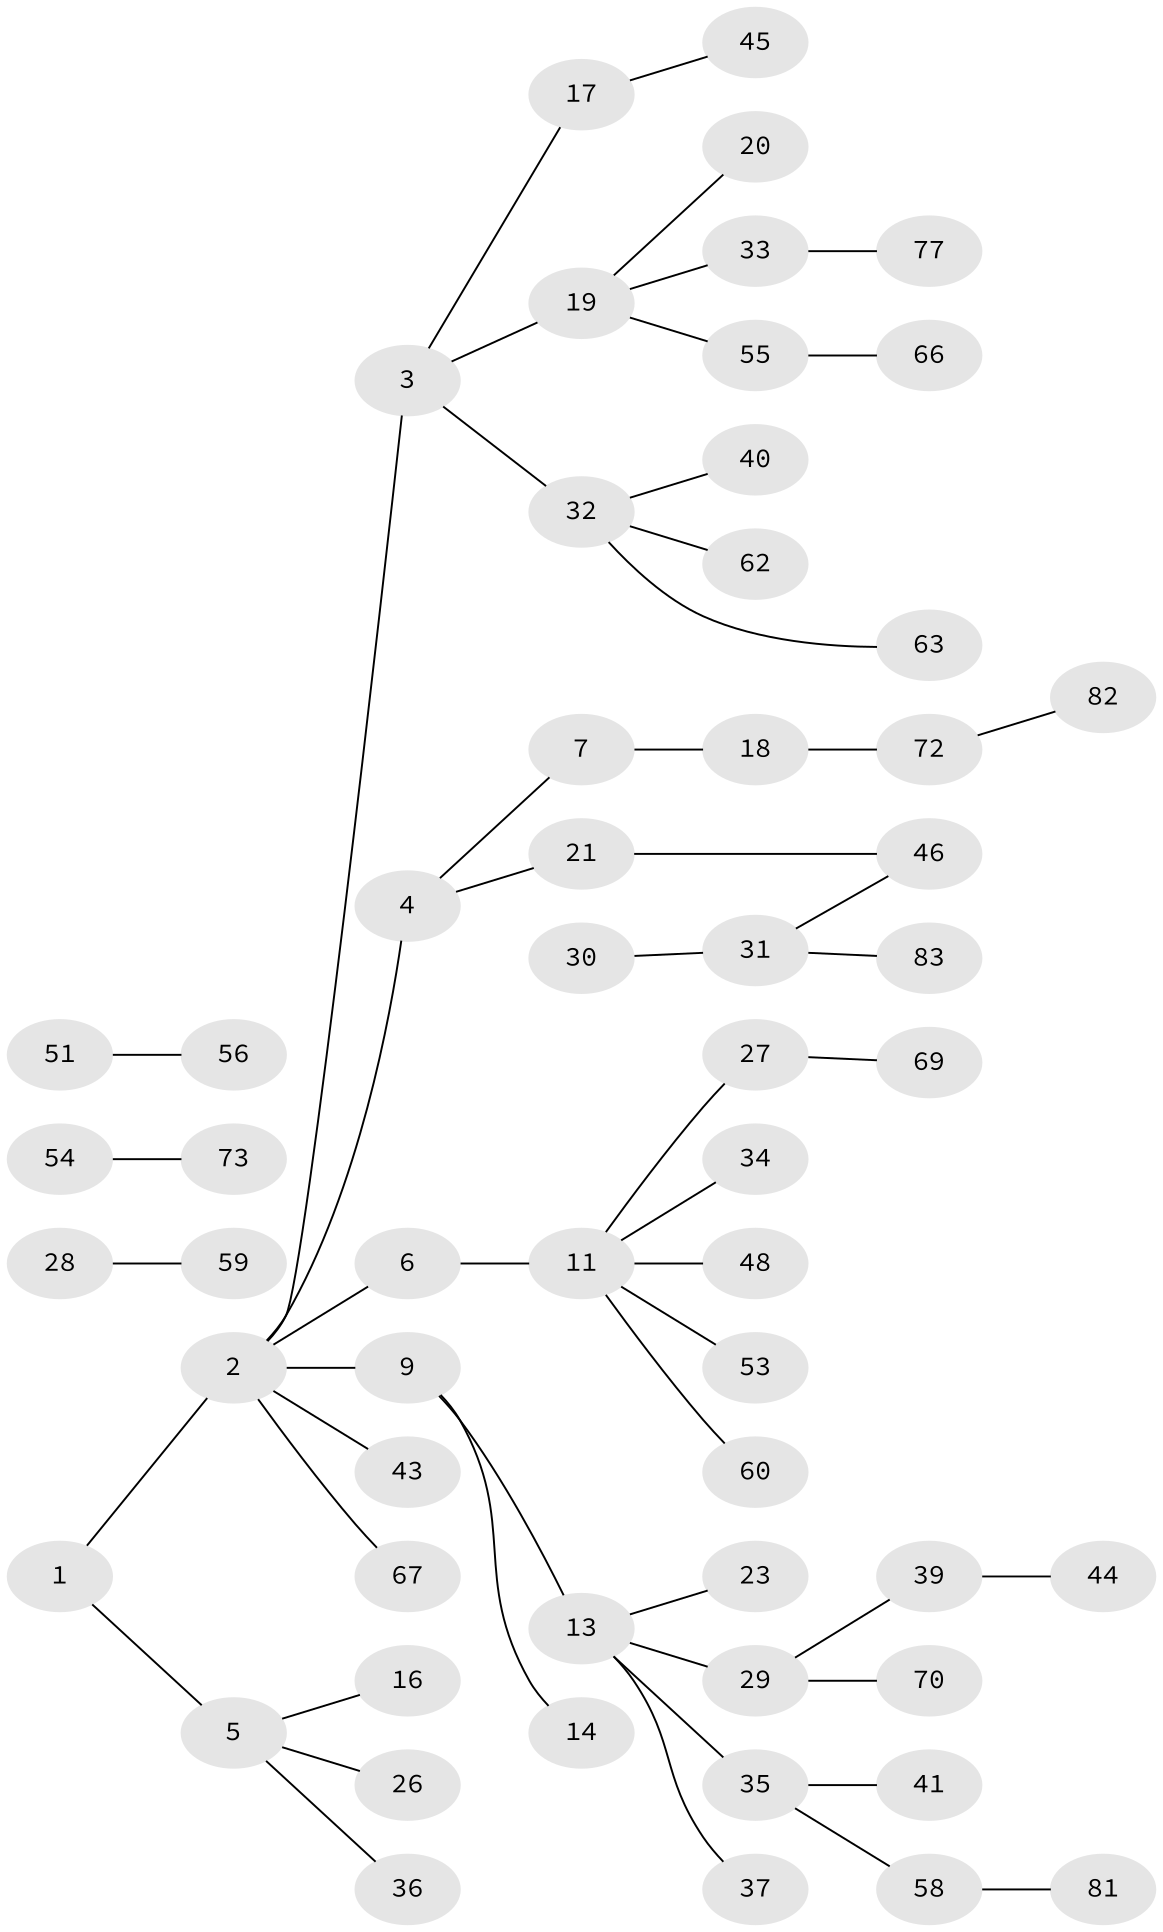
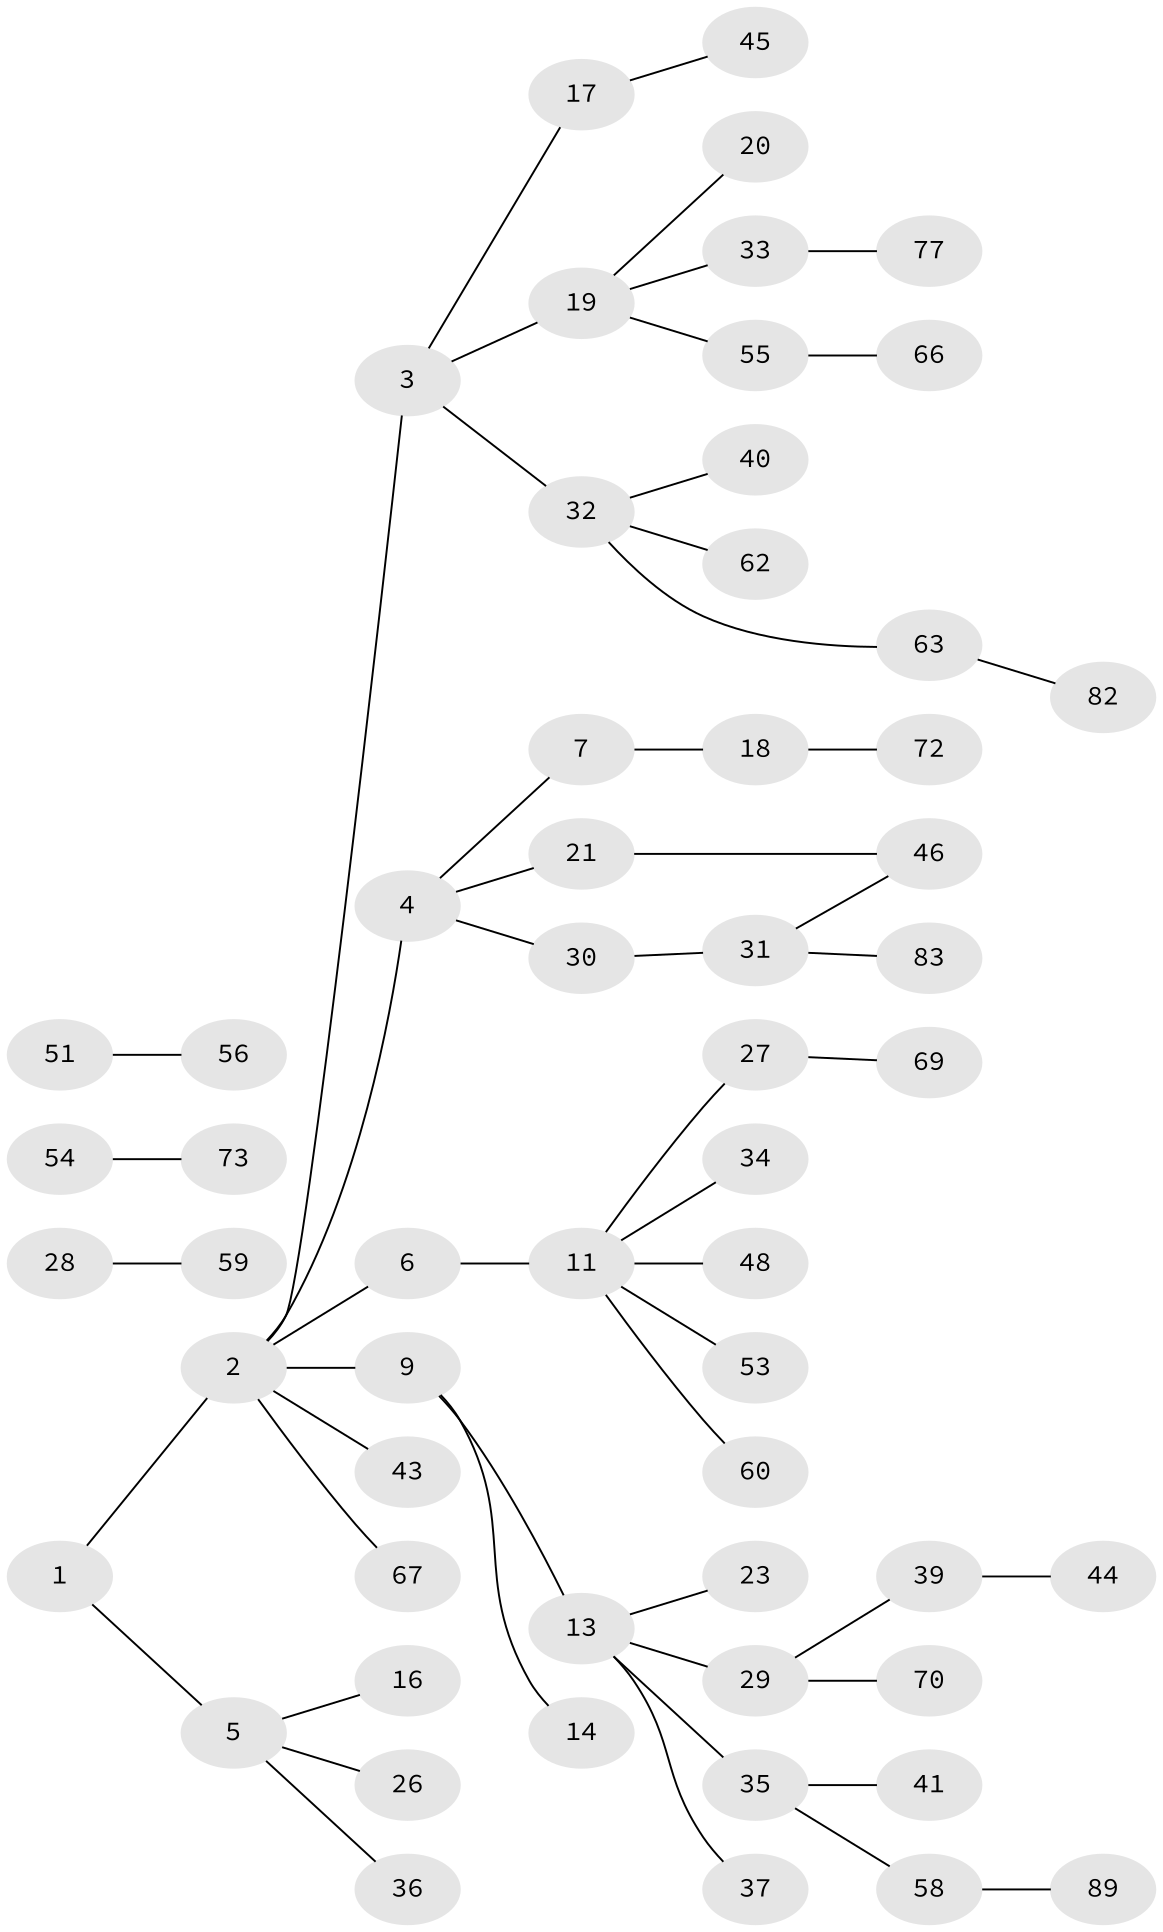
edge "82" -- "72": now "82" -- "63"
edge "4" -- "30": added
node "81": label "81" -> "89"
